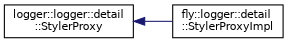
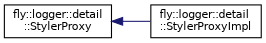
node "logger::logger::detail ::StylerProxy": label "logger::logger::detail ::StylerProxy" -> "fly::logger::detail ::StylerProxy"
